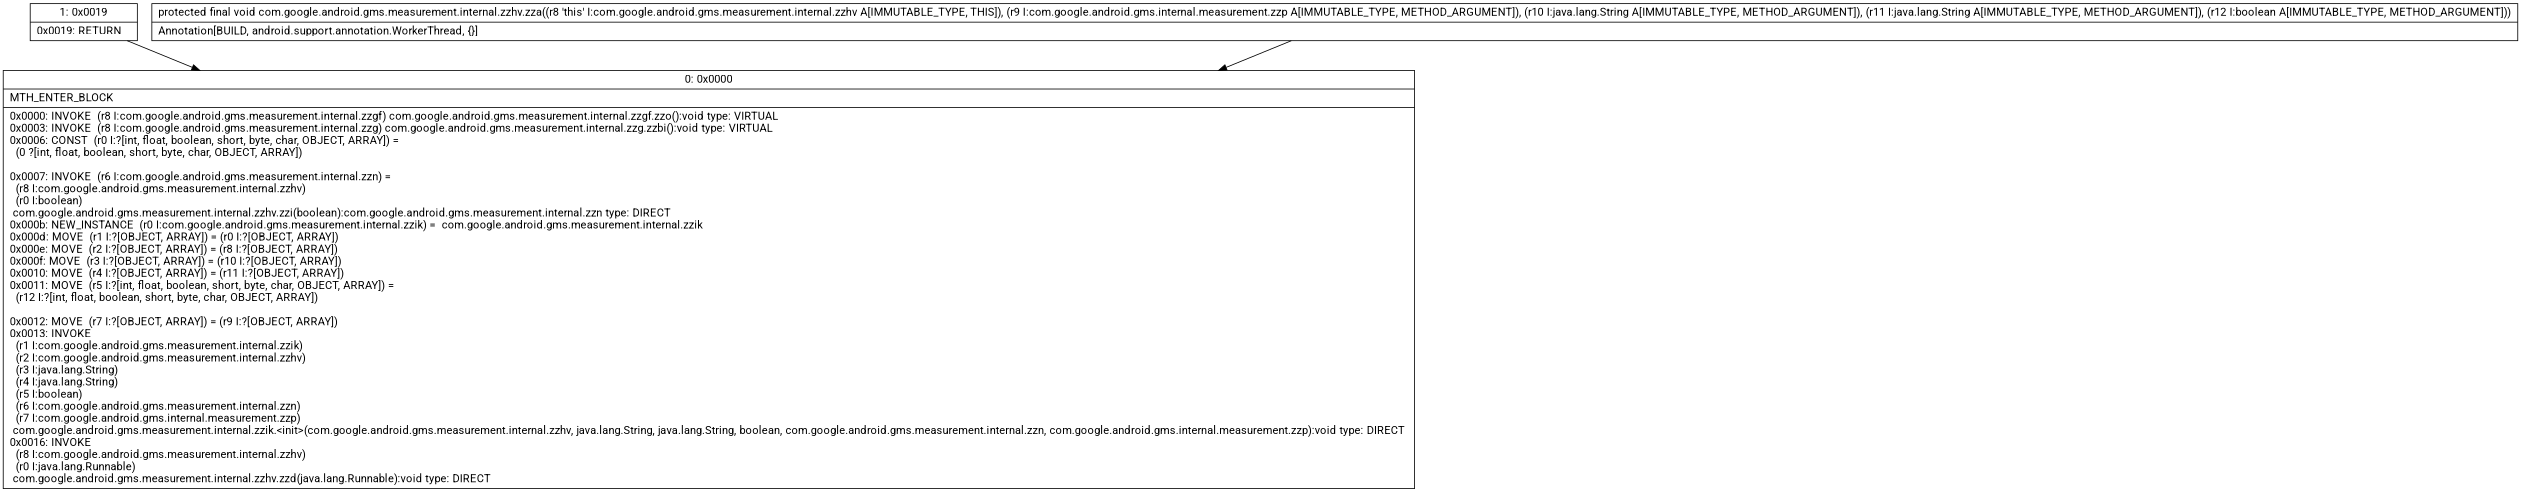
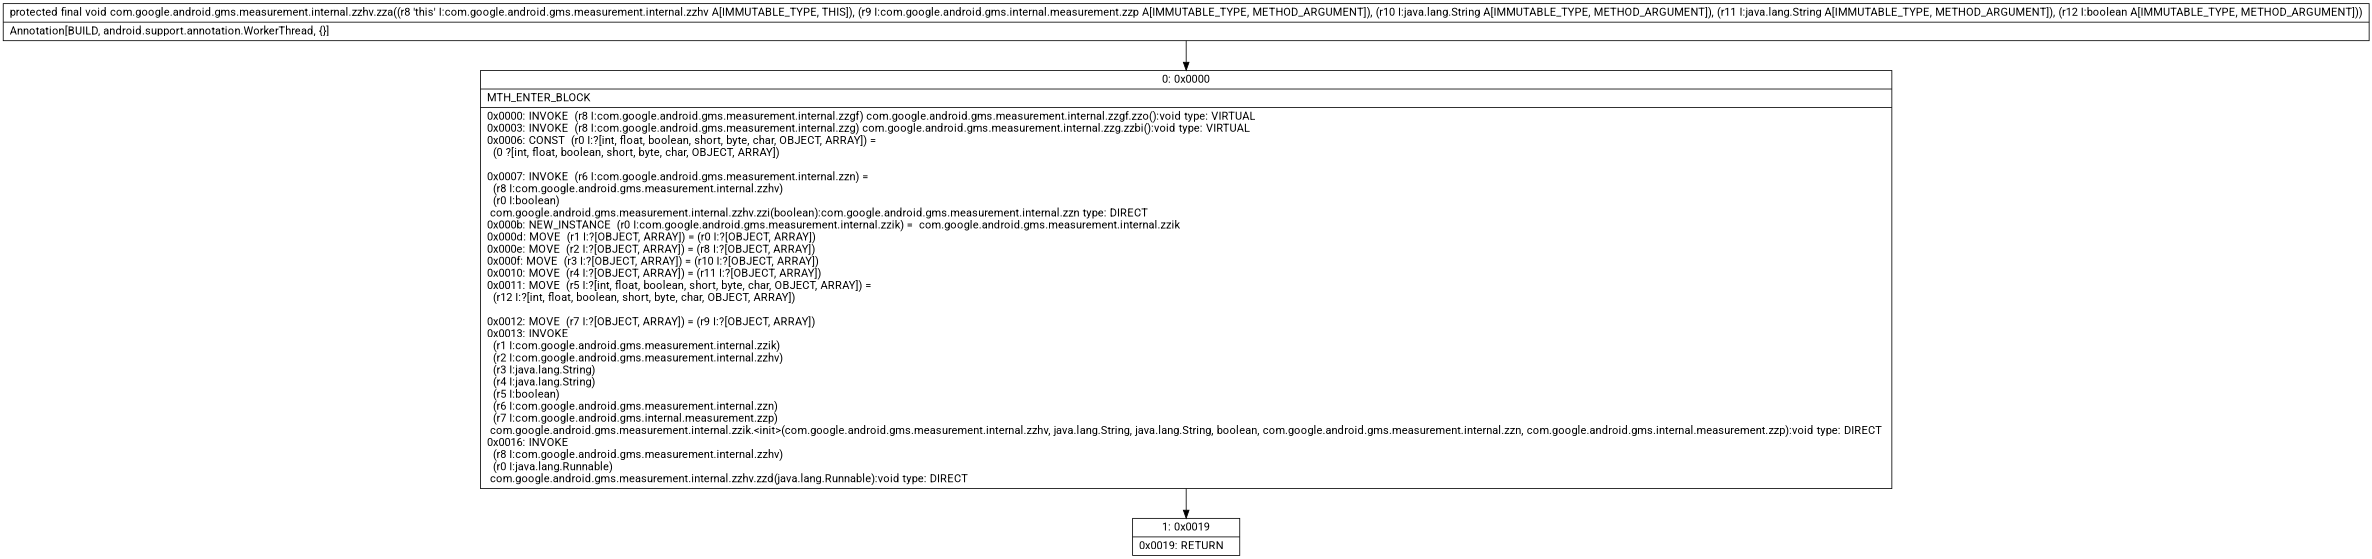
edge "1: 0x0019" -> "0: 0x0000": reversed
